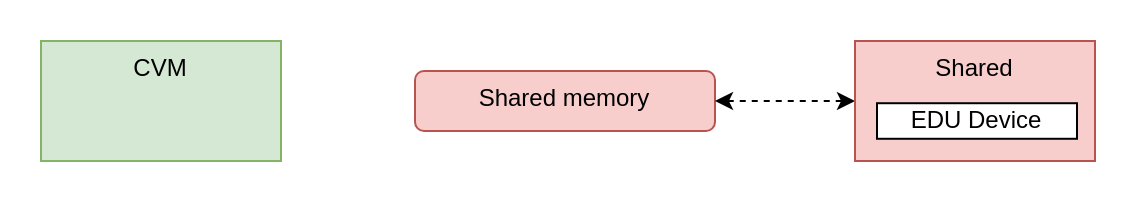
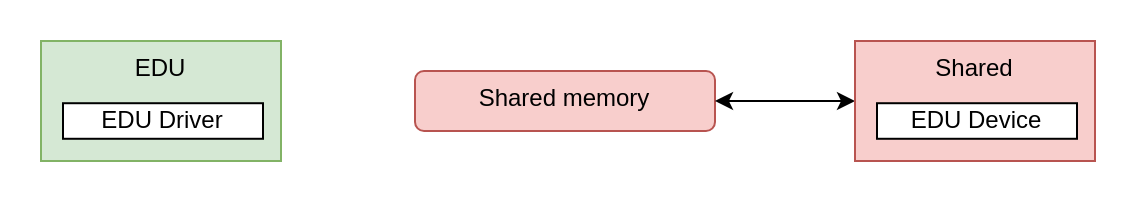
node "CVM": label "CVM" -> "EDU"
edge "Shared memory" -- "Shared": style dashed -> solid
node "EDU Driver": added
